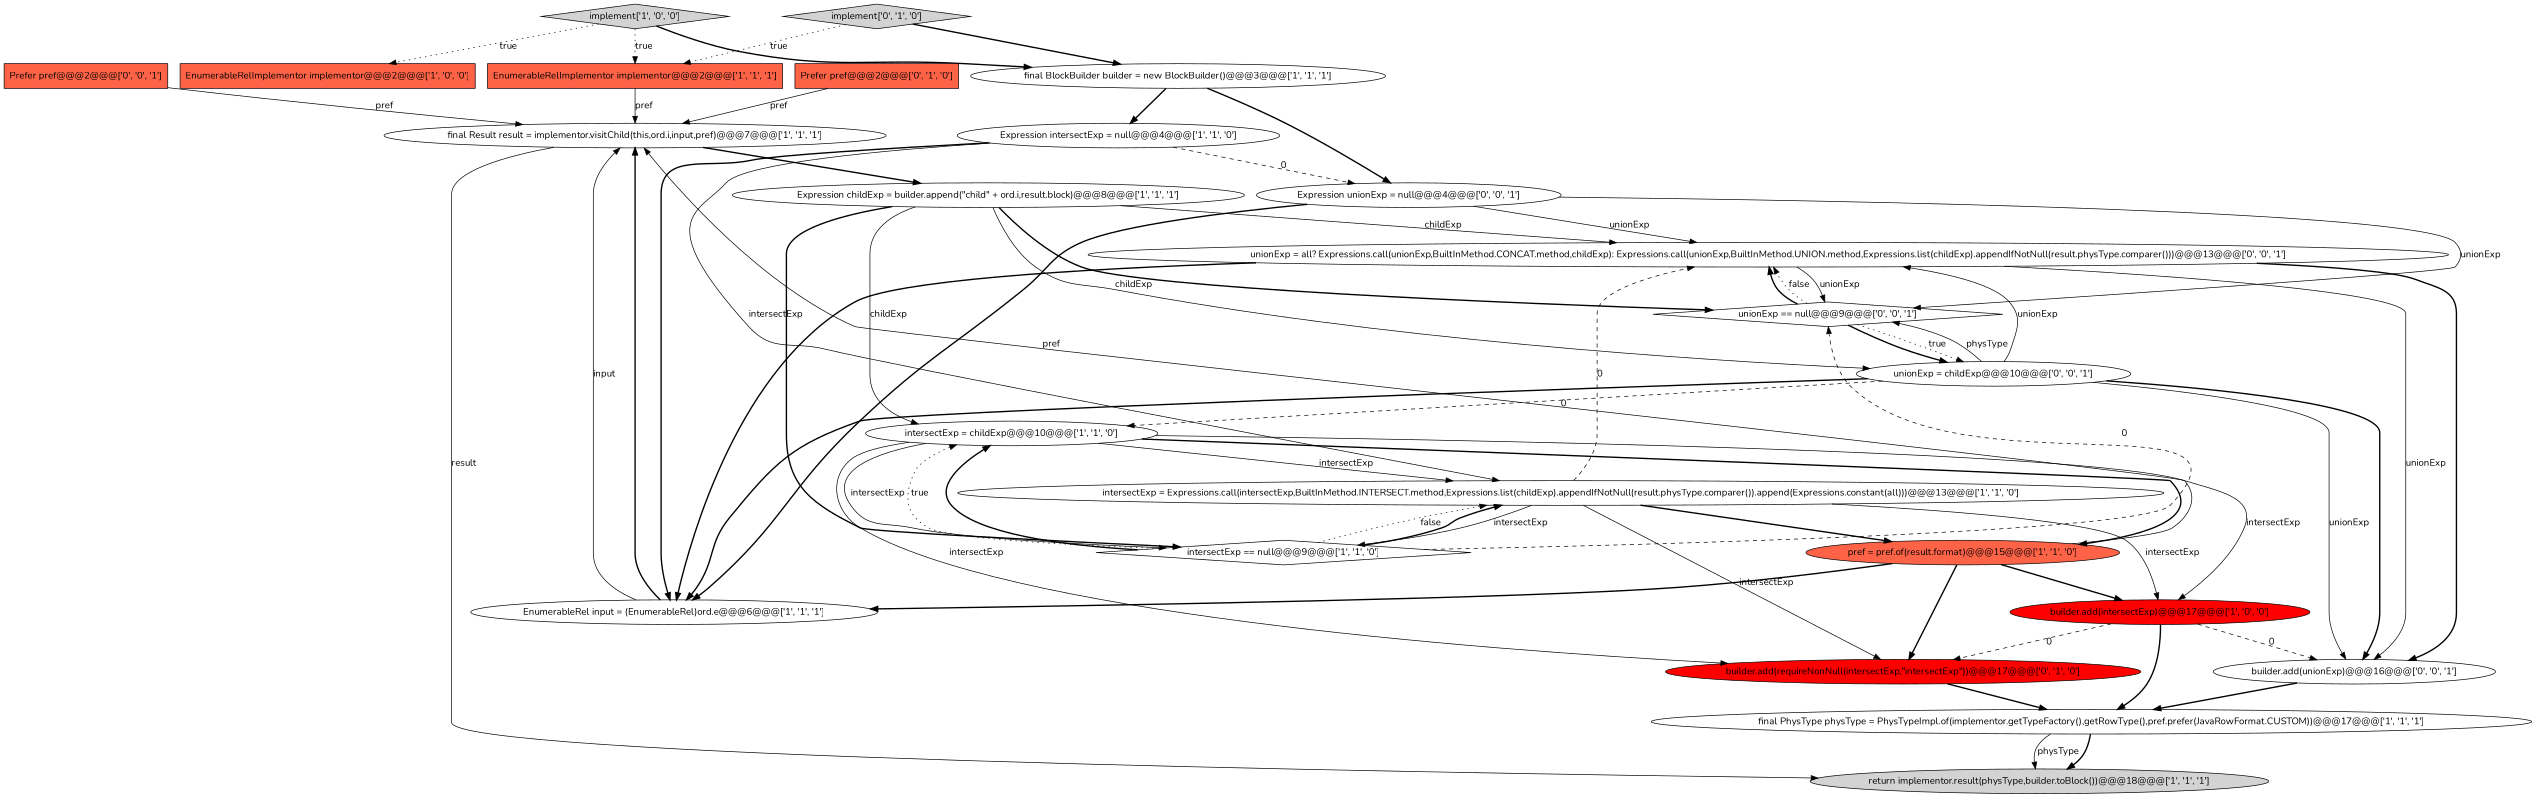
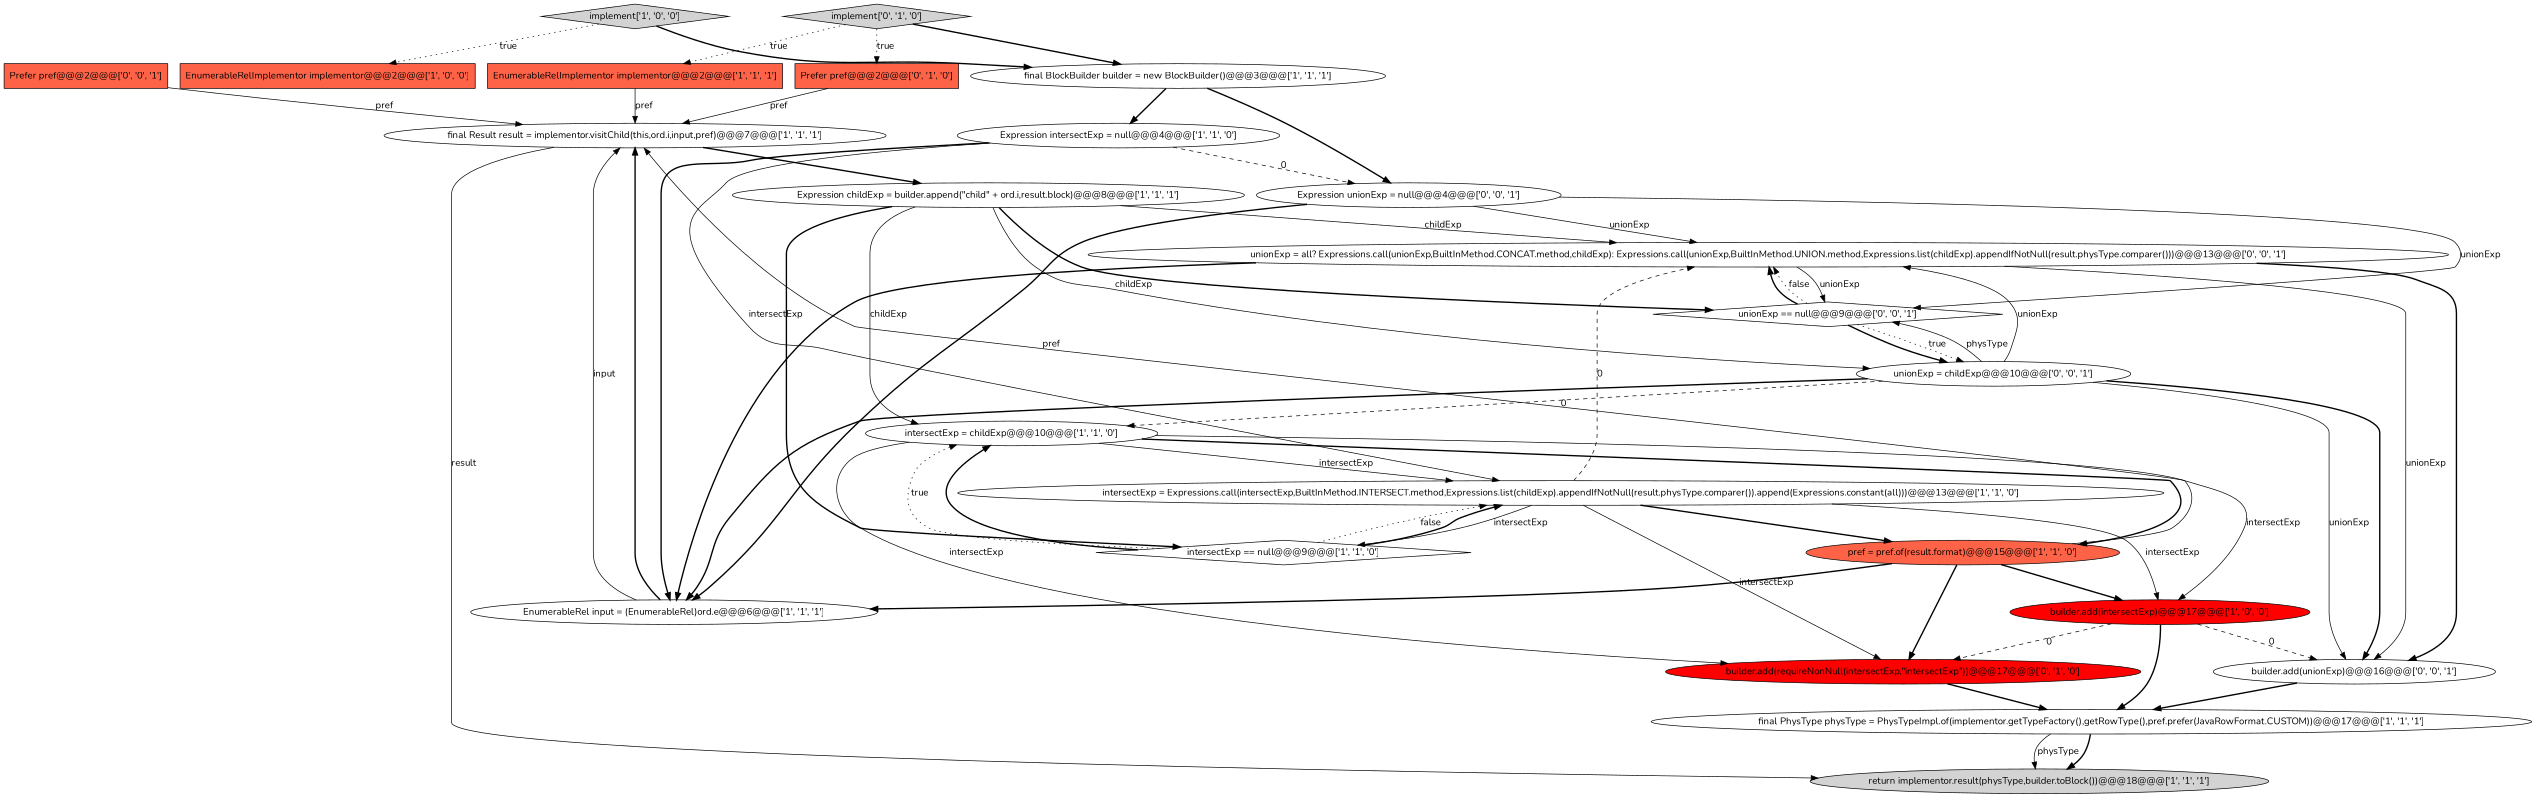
edge "implement['1', '0', '0']" -> "EnumerableRelImplementor implementor@@@2@@@['1', '1', '1']": removed, label "true"
edge "implement['0', '1', '0']" -> "Prefer pref@@@2@@@['0', '1', '0']": added, label "true"
edge "intersectExp == null@@@9@@@['1', '1', '0']" -> "unionExp == null@@@9@@@['0', '0', '1']": removed, label "0"
edge "intersectExp = childExp@@@10@@@['1', '1', '0']" -> "intersectExp == null@@@9@@@['1', '1', '0']": removed, label "intersectExp"
